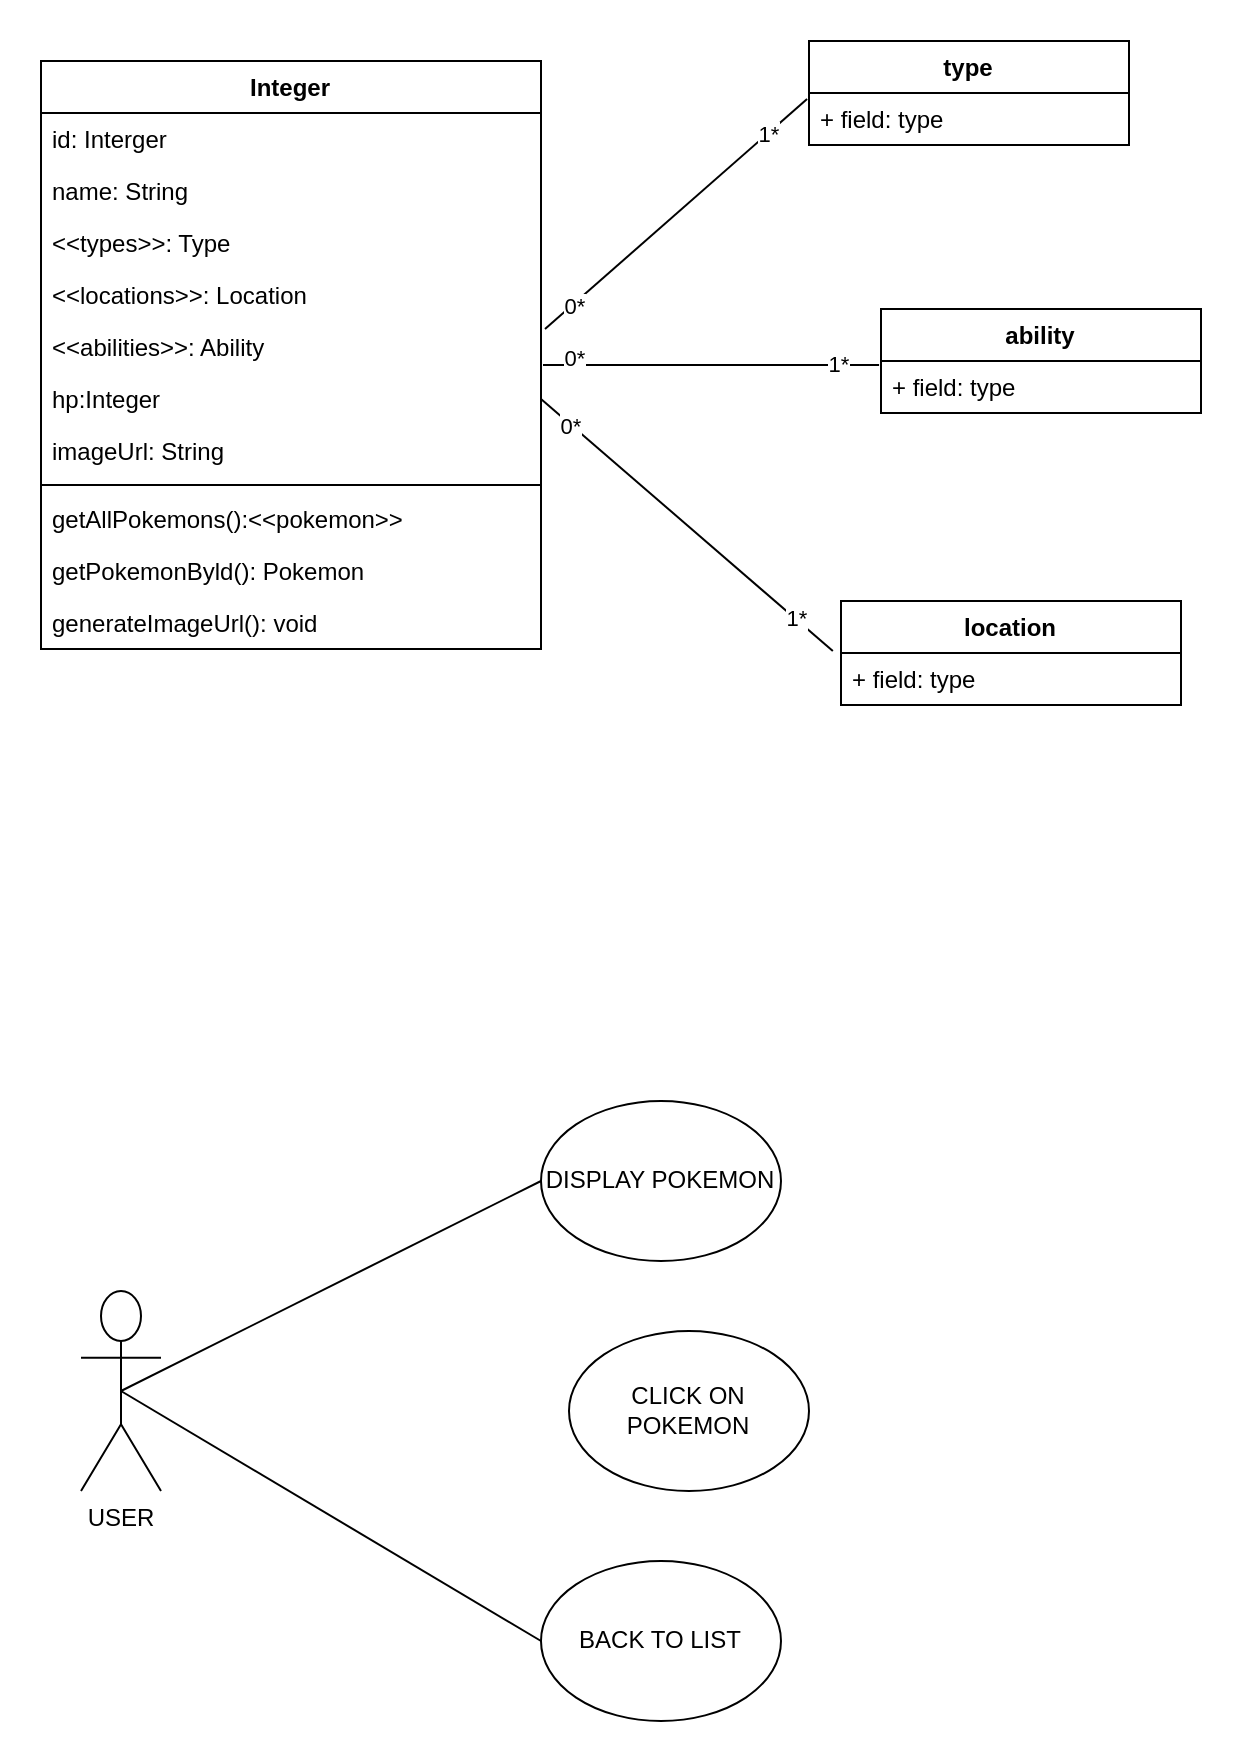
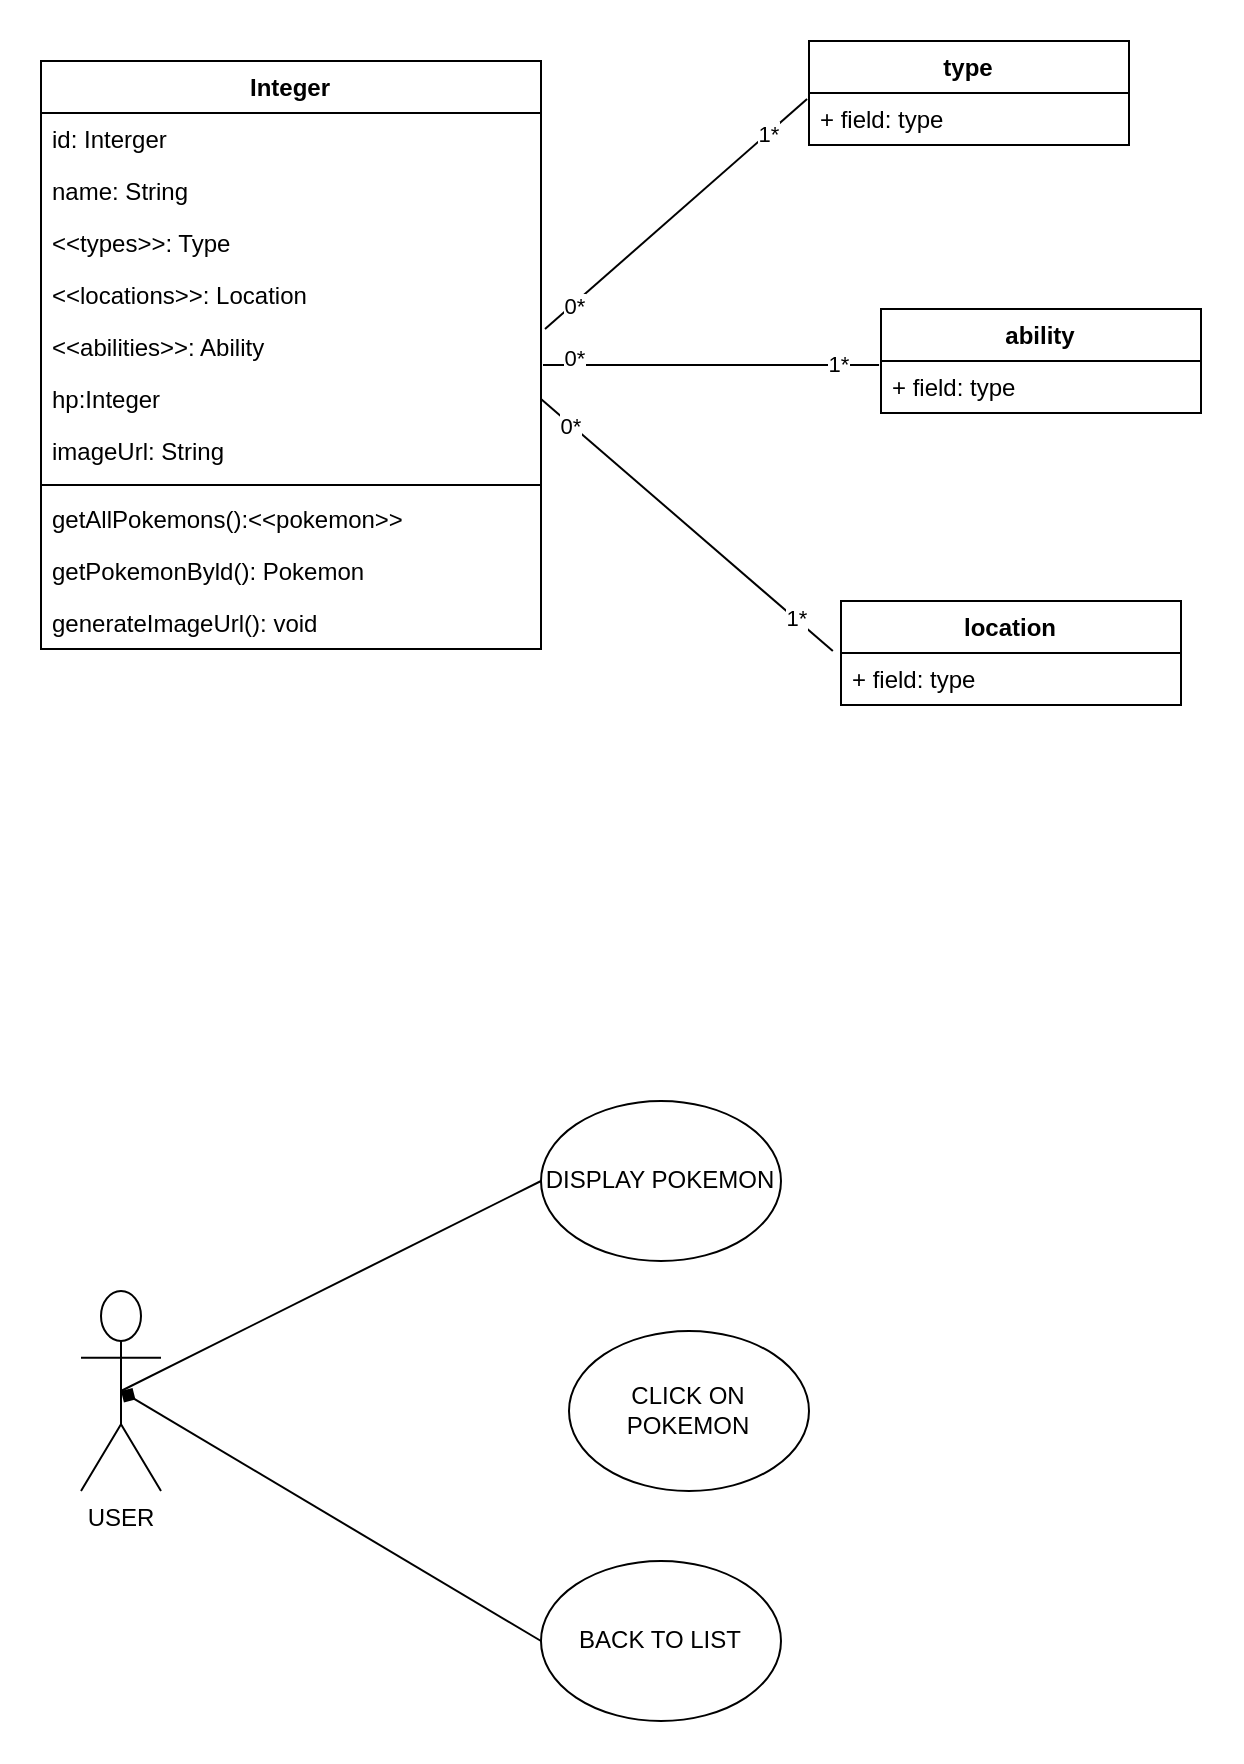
edge "USER" -- "BACK TO LIST": arrowhead none -> diamond
